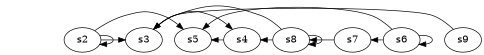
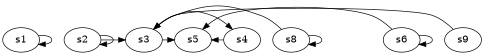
edge "s2" -> "s5": now "s3" -> "s5"
node "s1": added
edge "s8" -> "s4": removed
node "s7": removed
